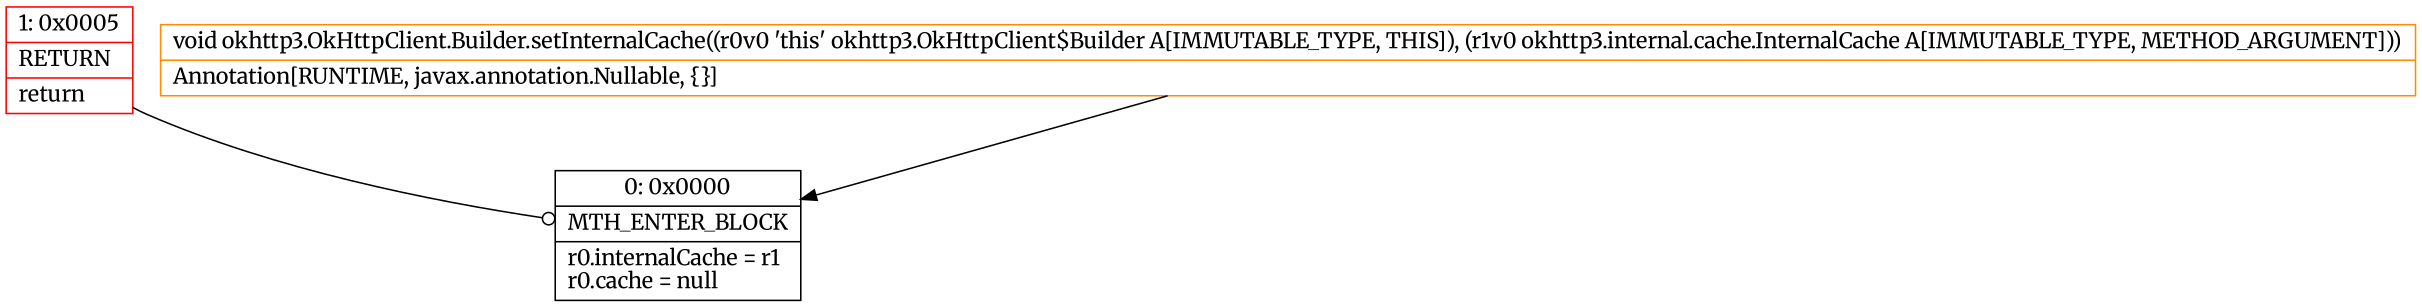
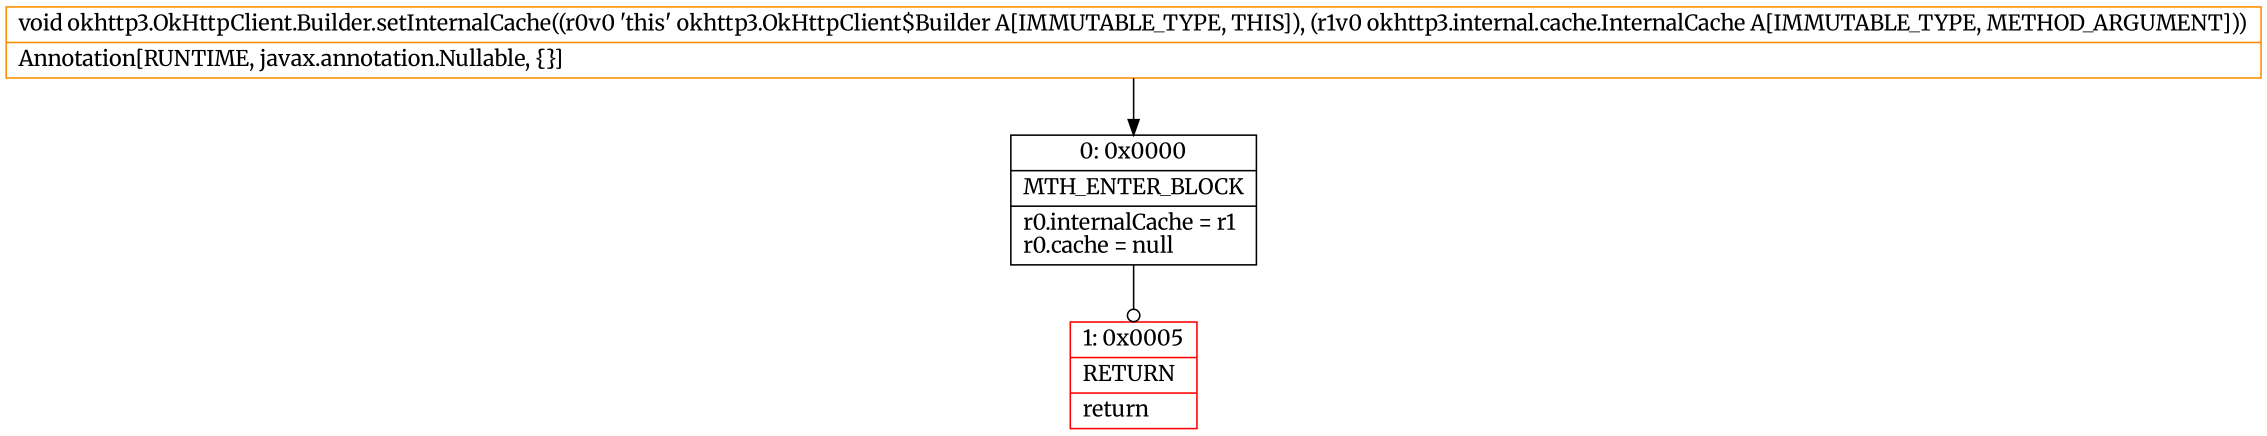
edge "1: 0x0005" -> "0: 0x0000": reversed
